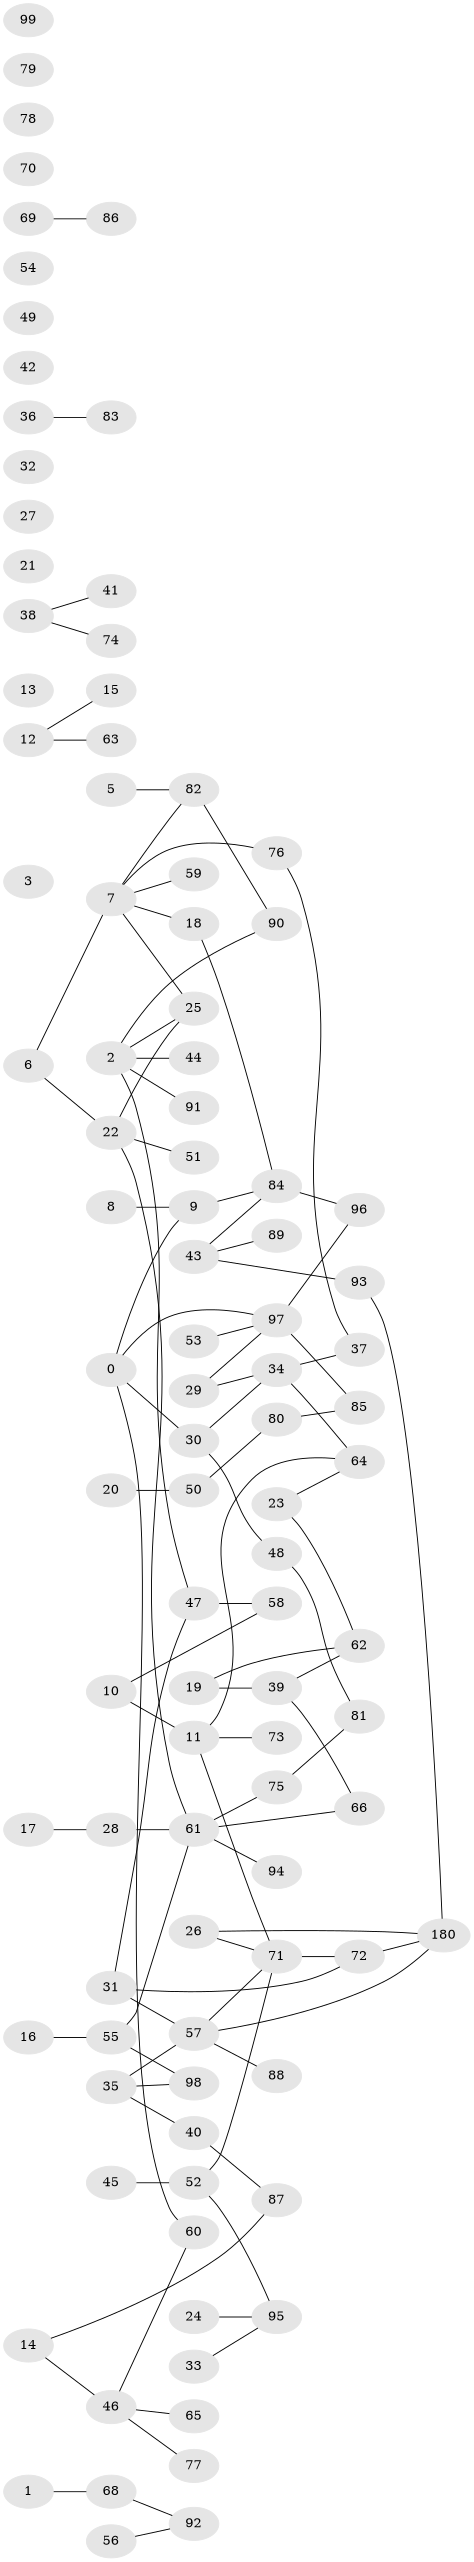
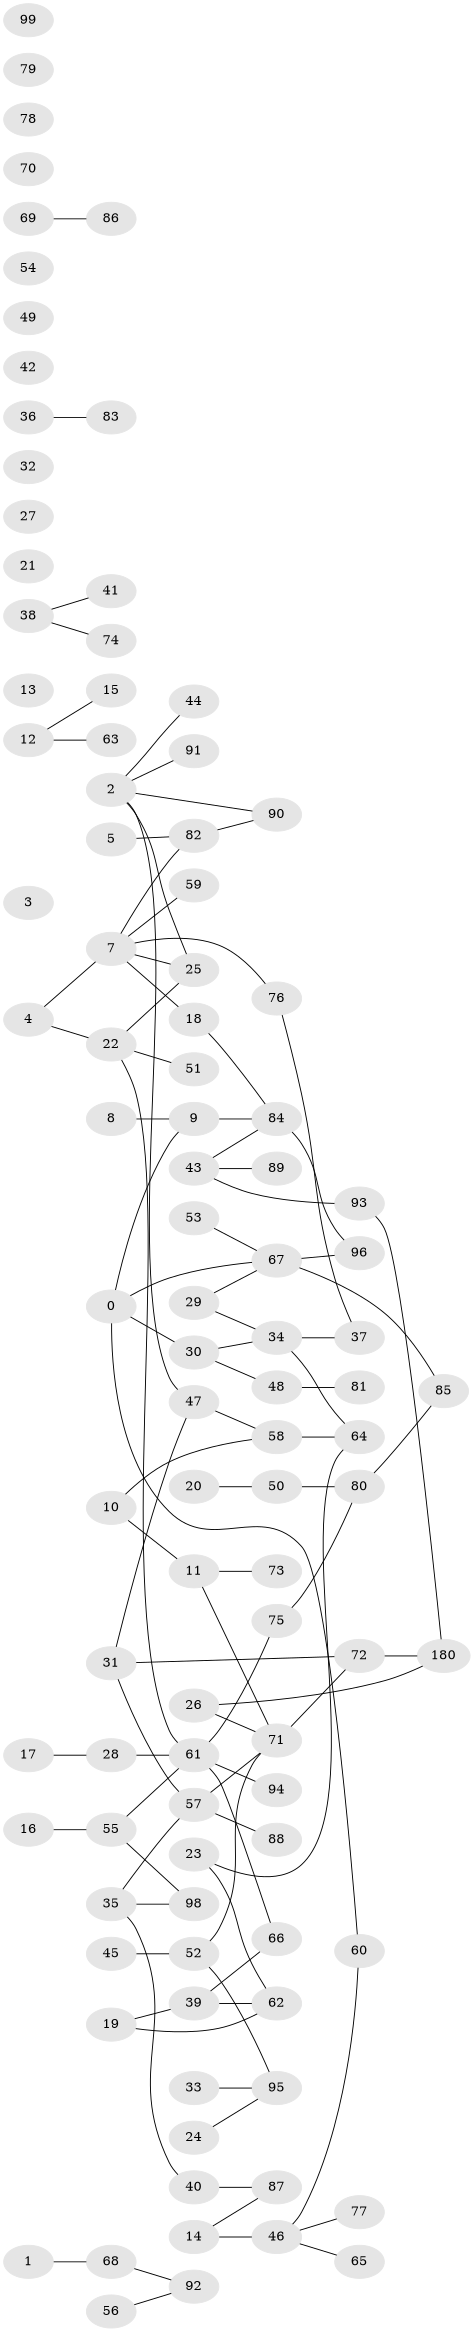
node "6": label "6" -> "4"
node "97": label "97" -> "67"
edge "64" -- "11": now "64" -- "58"
edge "81" -- "75": now "80" -- "75"
edge "180" -- "57": removed
